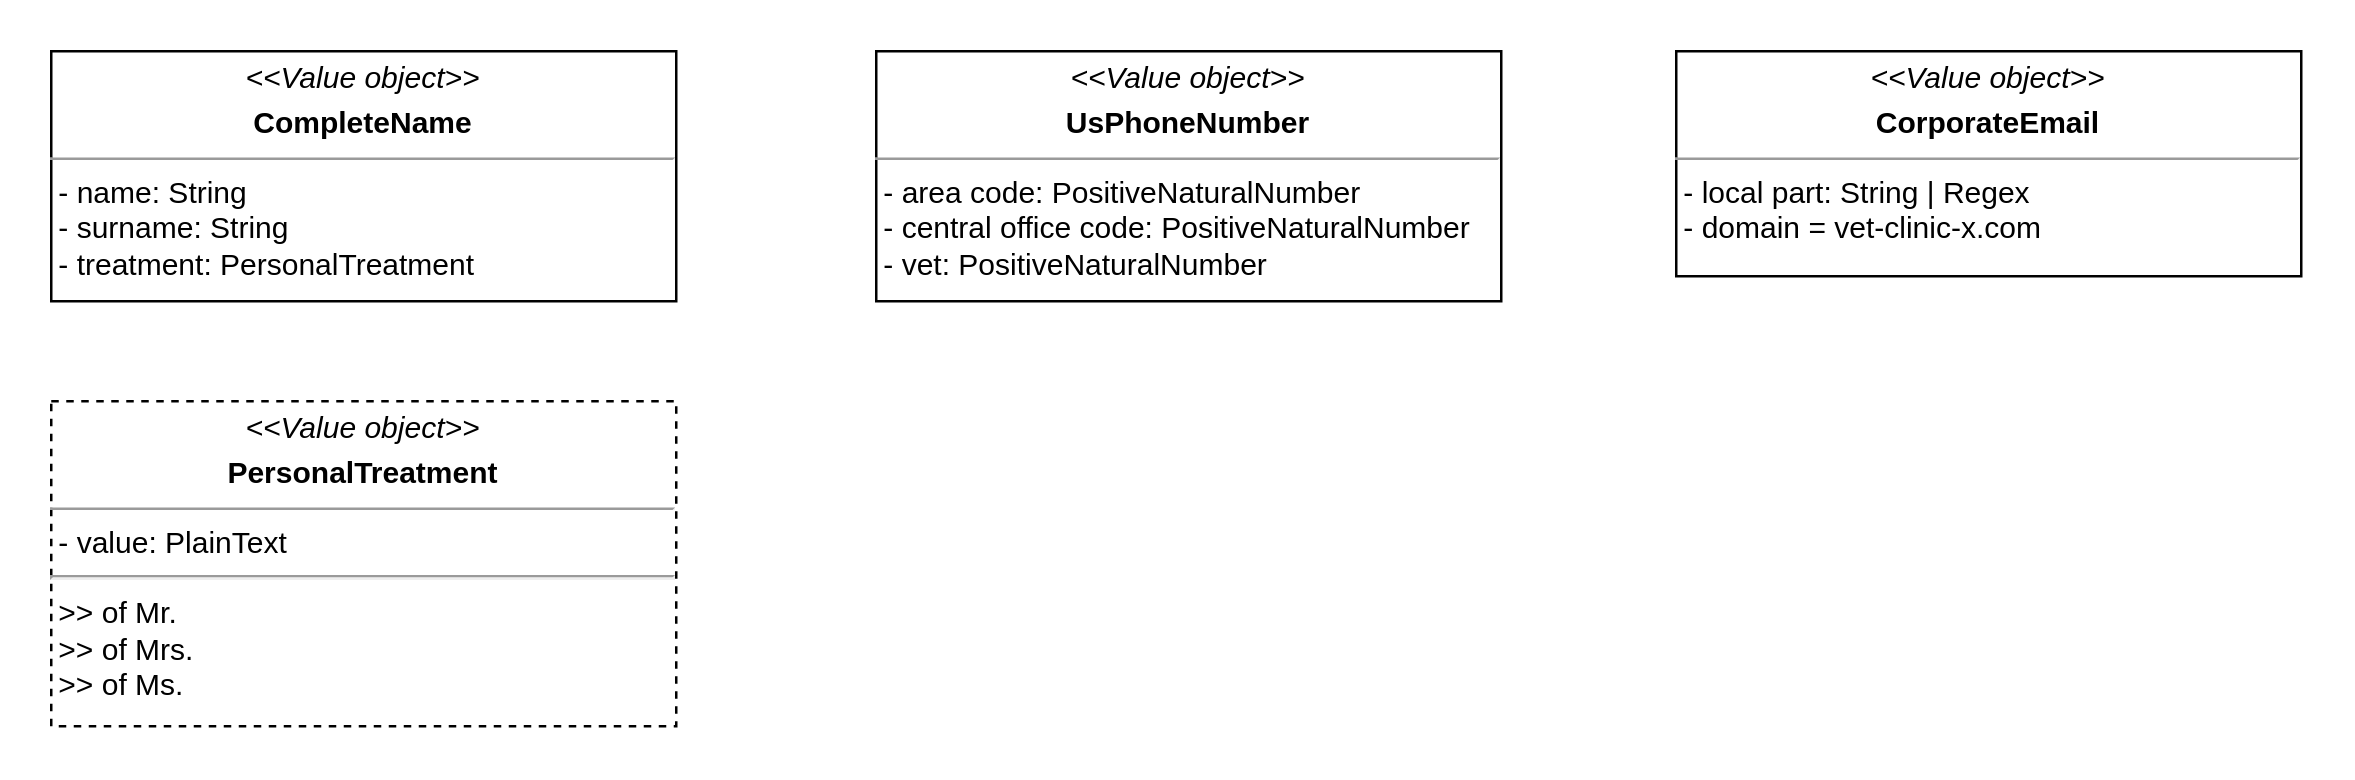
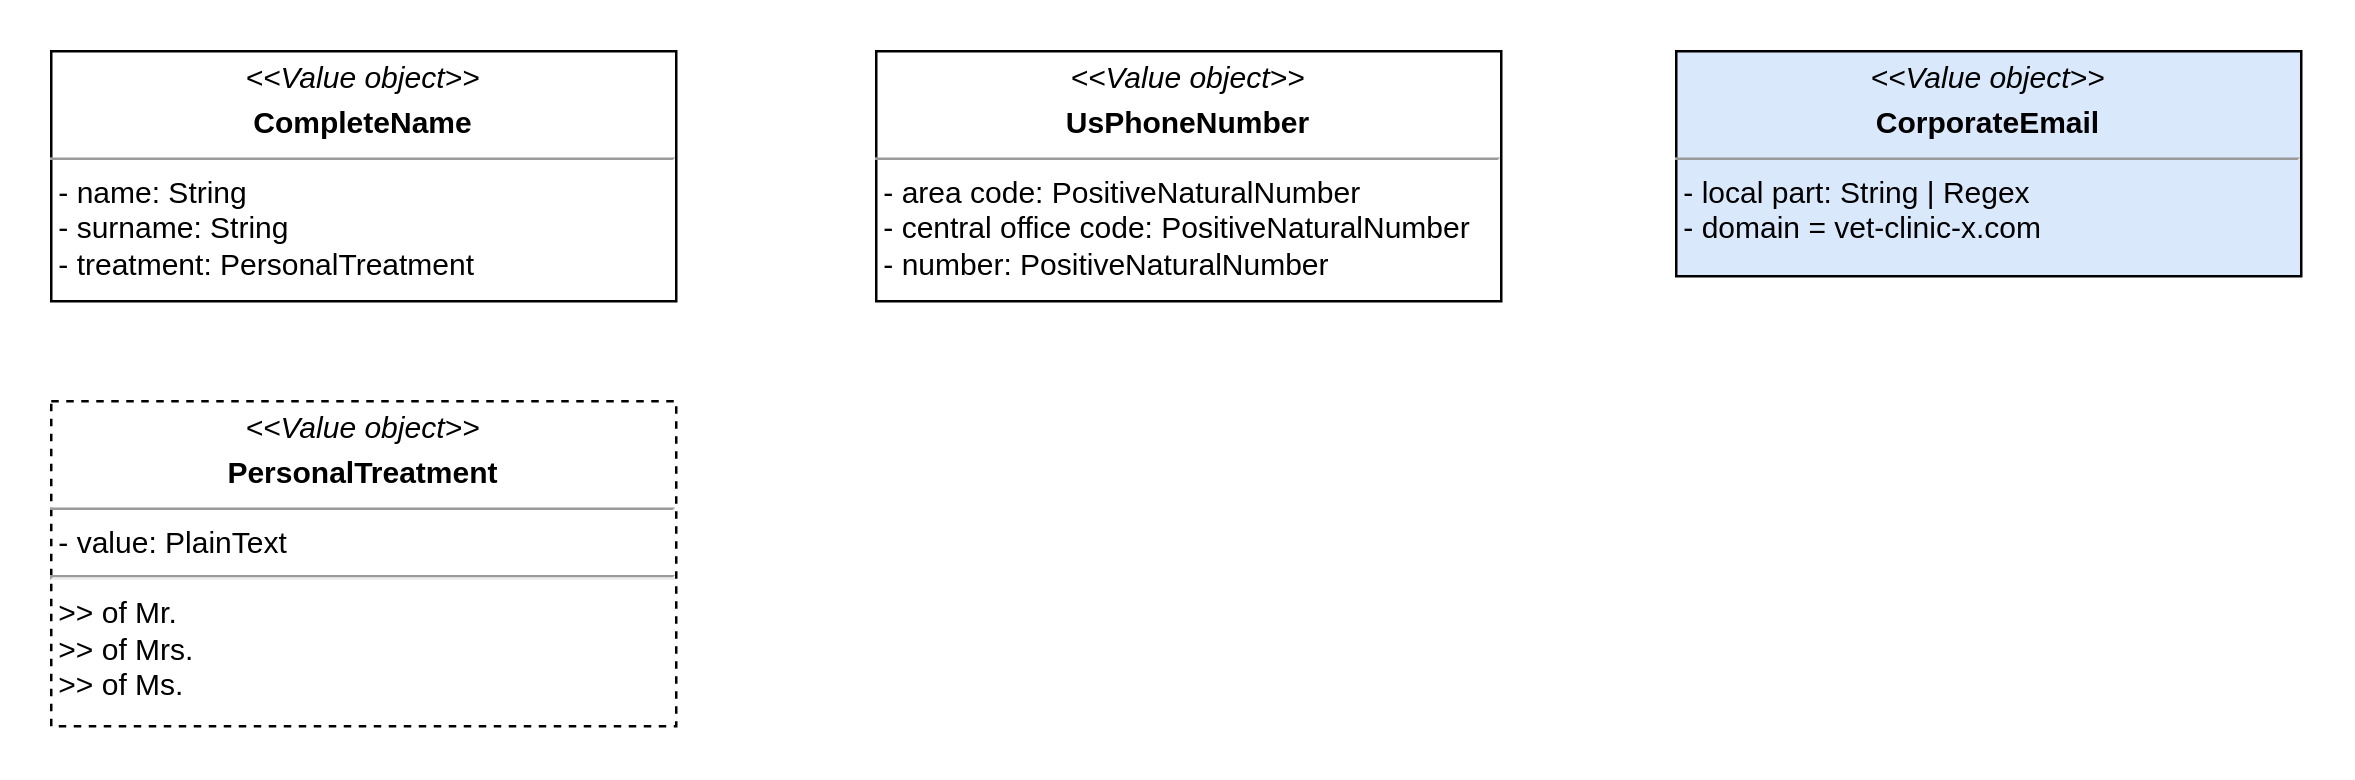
node "<<Value object>> UsPhoneNumber - area code: PositiveNaturalNumber - central office code: PositiveNaturalNumber - vet: PositiveNaturalNumber": label "<<Value object>> UsPhoneNumber - area code: PositiveNaturalNumber - central office code: PositiveNaturalNumber - vet: PositiveNaturalNumber" -> "<<Value object>> UsPhoneNumber - area code: PositiveNaturalNumber - central office code: PositiveNaturalNumber - number: PositiveNaturalNumber"
node "<<Value object>> CorporateEmail - local part: String | Regex - domain = vet-clinic-x.com": fillcolor #ffffff -> #dae8fc
